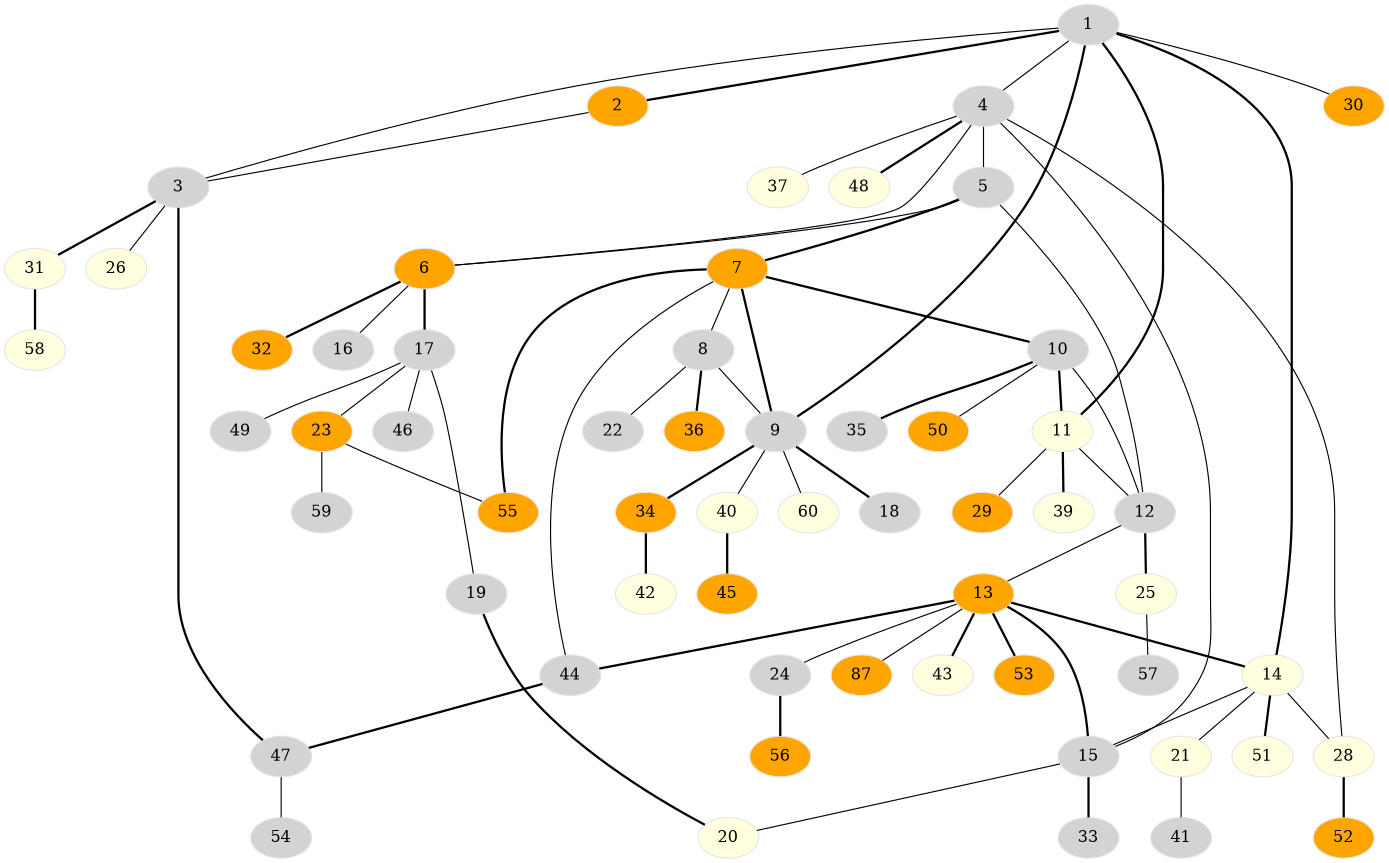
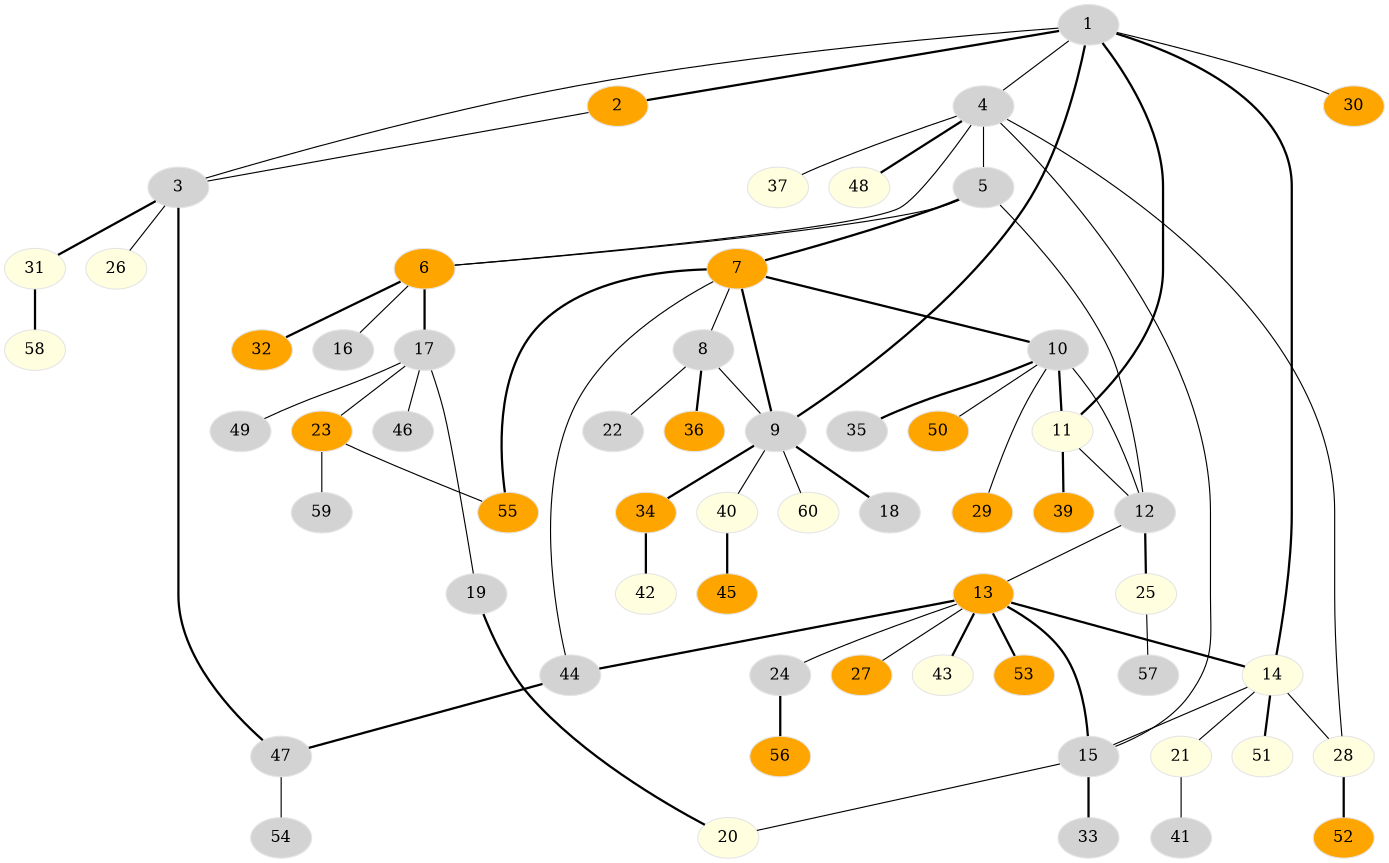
edge "11" -- "29": now "10" -- "29"
node "39": fillcolor lightyellow -> orange
node "87": label "87" -> "27"
